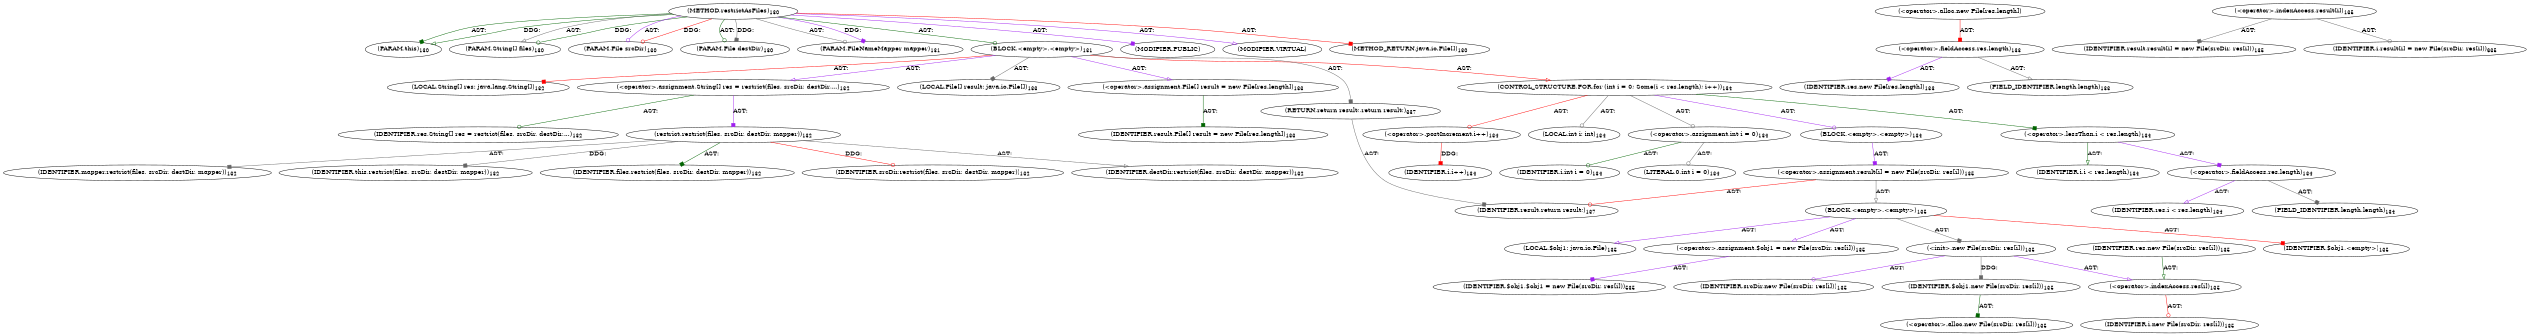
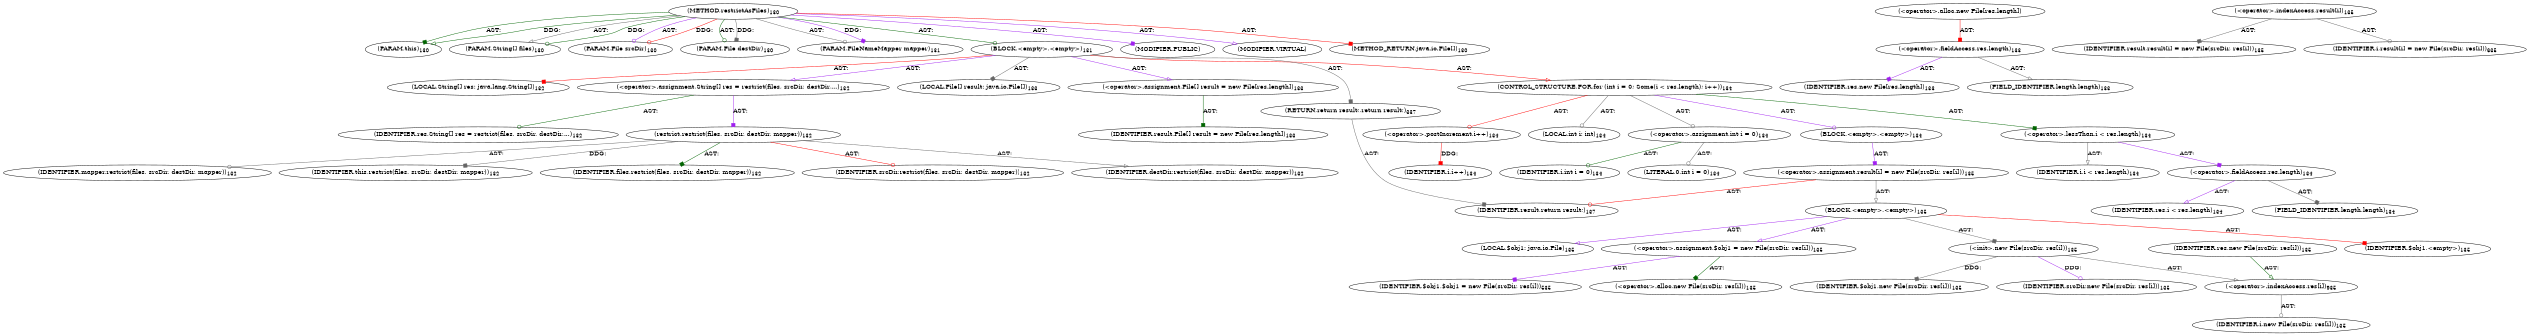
edge "(<operator>.lessThan,i < res.length)" -> "(IDENTIFIER,i,i < res.length)": color darkgreen -> gray40
edge "(restrict,restrict(files, srcDir, destDir, mapper))" -> "(IDENTIFIER,mapper,restrict(files, srcDir, destDir, mapper))": arrowhead box -> odot
edge "(restrict,restrict(files, srcDir, destDir, mapper))" -> "(IDENTIFIER,srcDir,restrict(files, srcDir, destDir, mapper))": label "DDG: " -> "AST: "
edge "(<init>,new File(srcDir, res[i]))" -> "(IDENTIFIER,srcDir,new File(srcDir, res[i]))": label "AST: " -> "DDG: "
edge "(<init>,new File(srcDir, res[i]))" -> "(<operator>.indexAccess,res[i])": color purple -> gray40
node "(<operator>.indexAccess,res[i])": text "135" -> "935"
edge "(IDENTIFIER,$obj1,new File(srcDir, res[i]))" -> "(<operator>.alloc,new File(srcDir, res[i]))": now "(<operator>.assignment,$obj1 = new File(srcDir, res[i]))" -> "(<operator>.alloc,new File(srcDir, res[i]))"
edge "(<operator>.indexAccess,res[i])" -> "(IDENTIFIER,i,new File(srcDir, res[i]))": color red -> gray40
